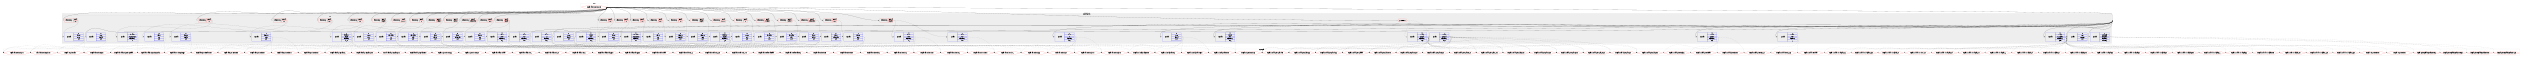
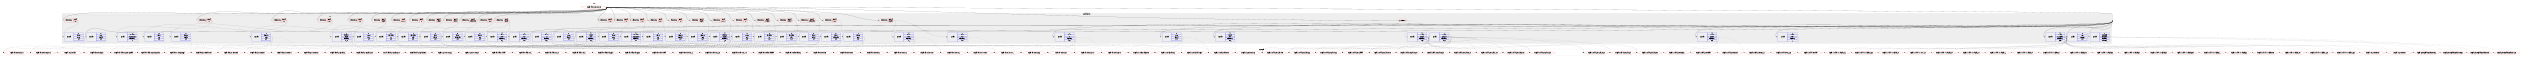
node "bluez://net-libs/gnutls-3.6.11.1-r1": label "bluez://net-libs/gnutls-3.6.11.1-r1" -> "portage://net-libs/gnutls-3.6.11.1-r1"
node "portage://sys-devel/automake-1.16.1-r2": removed
